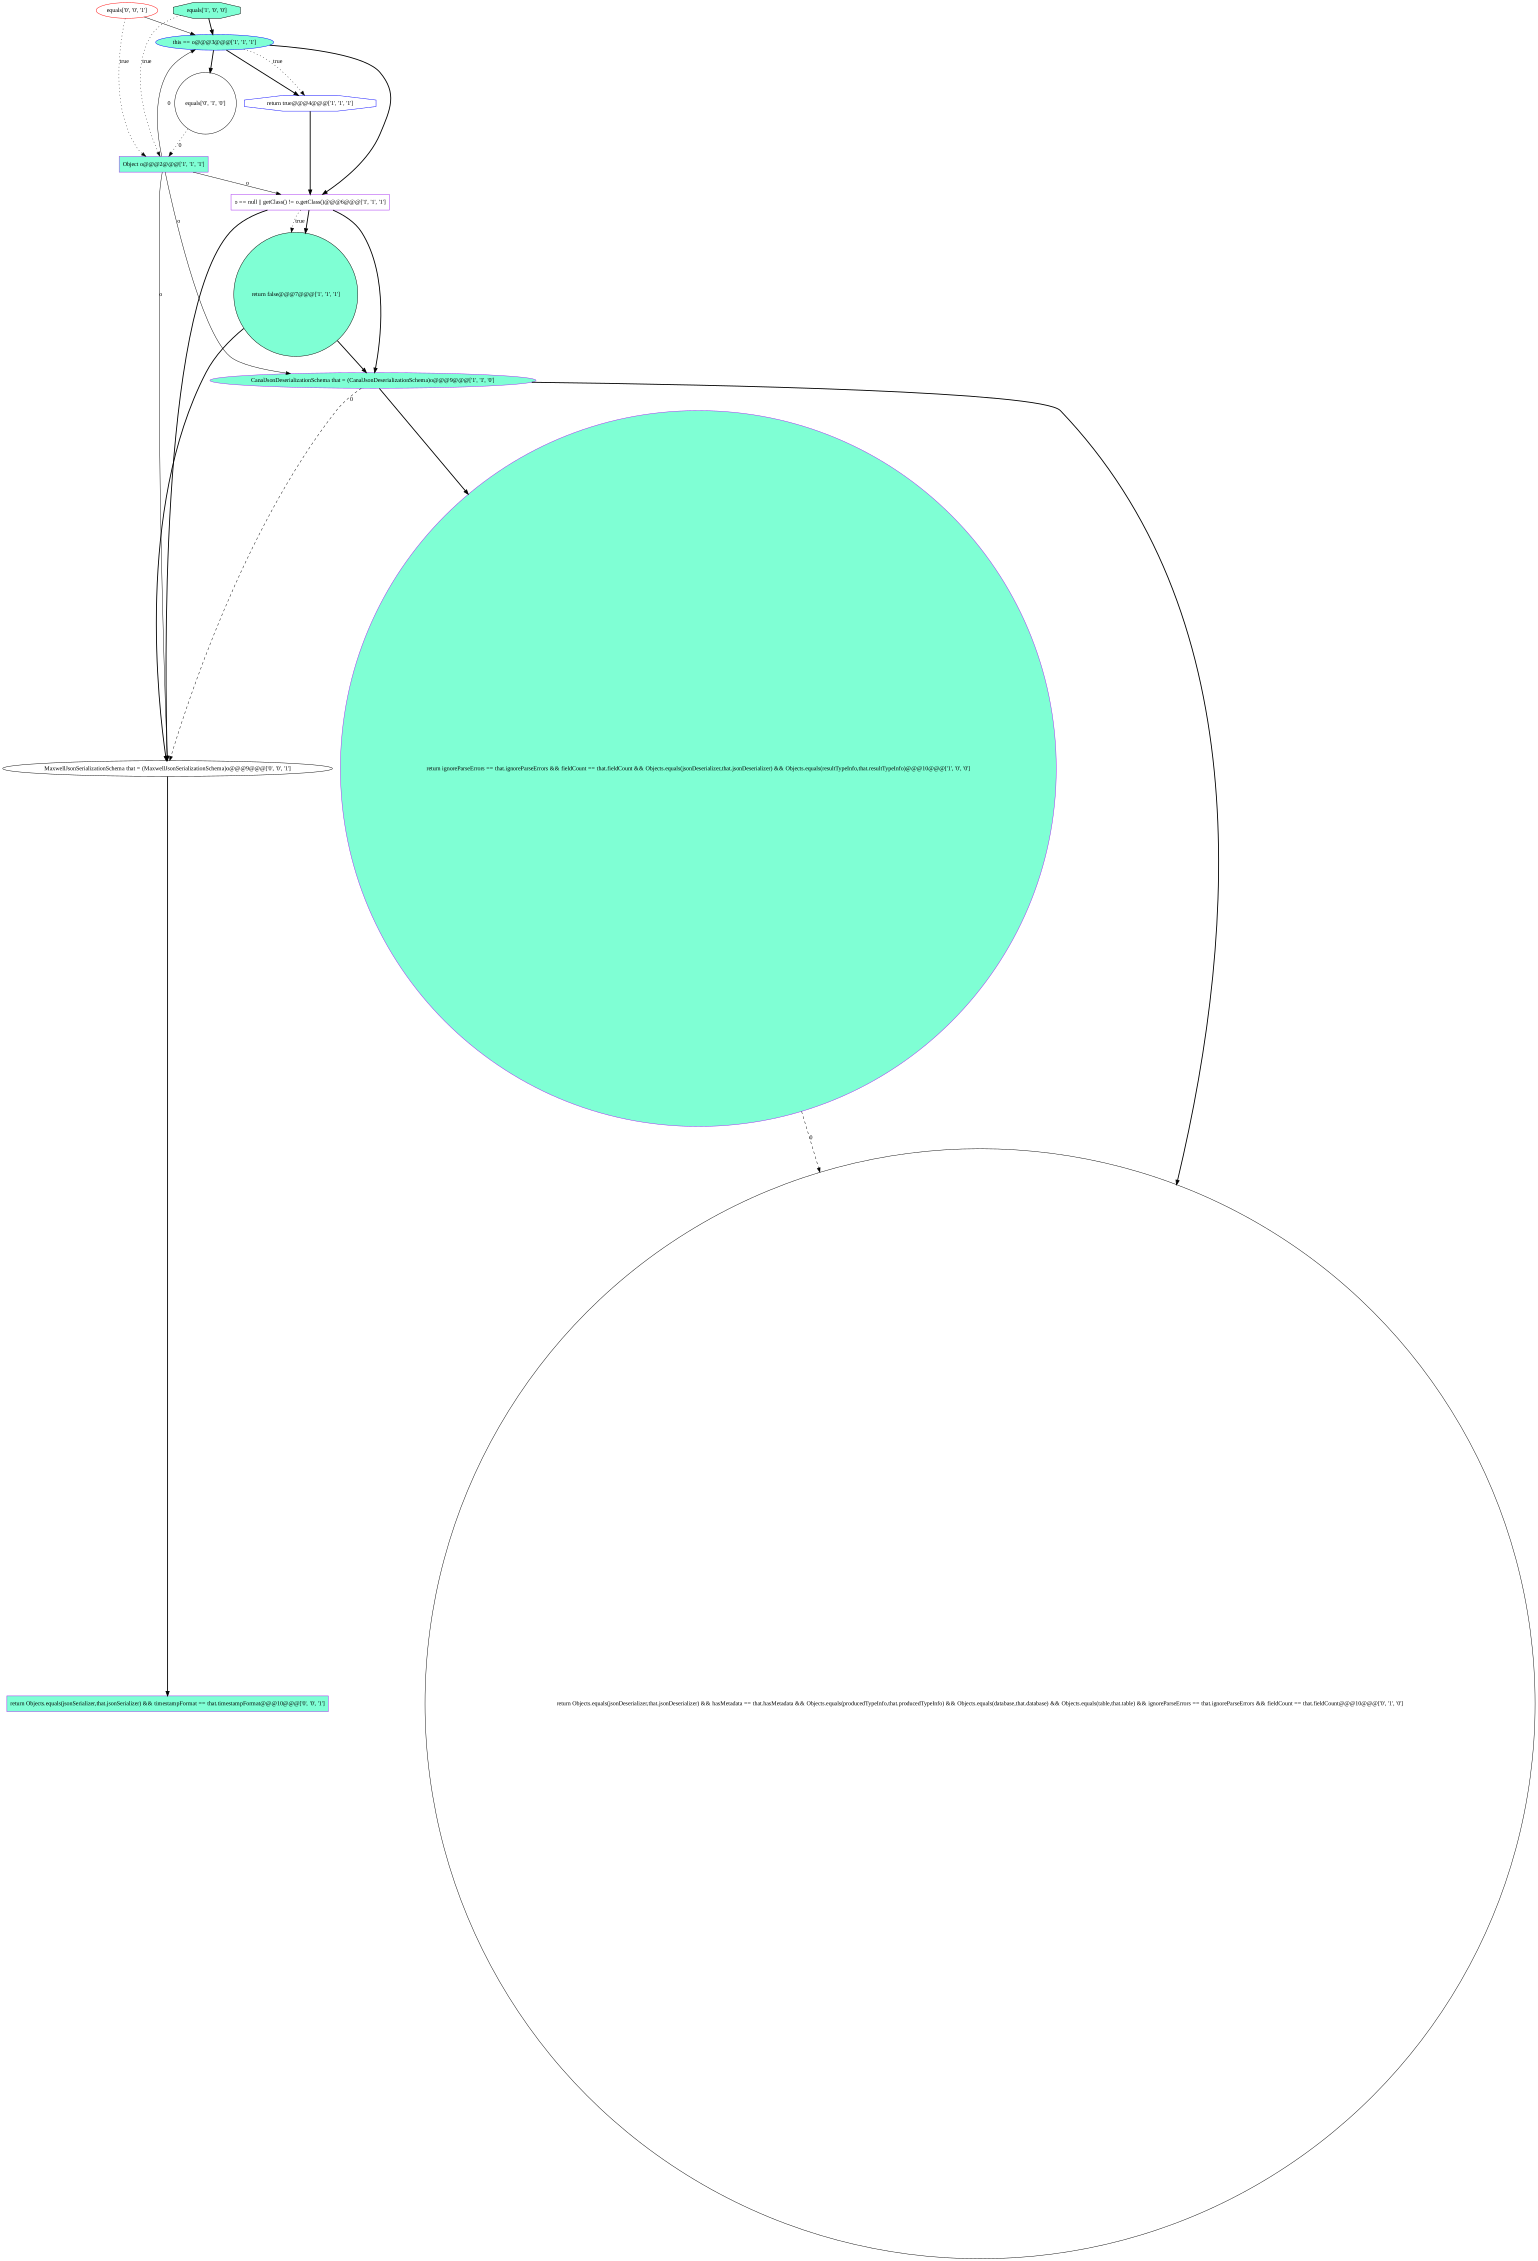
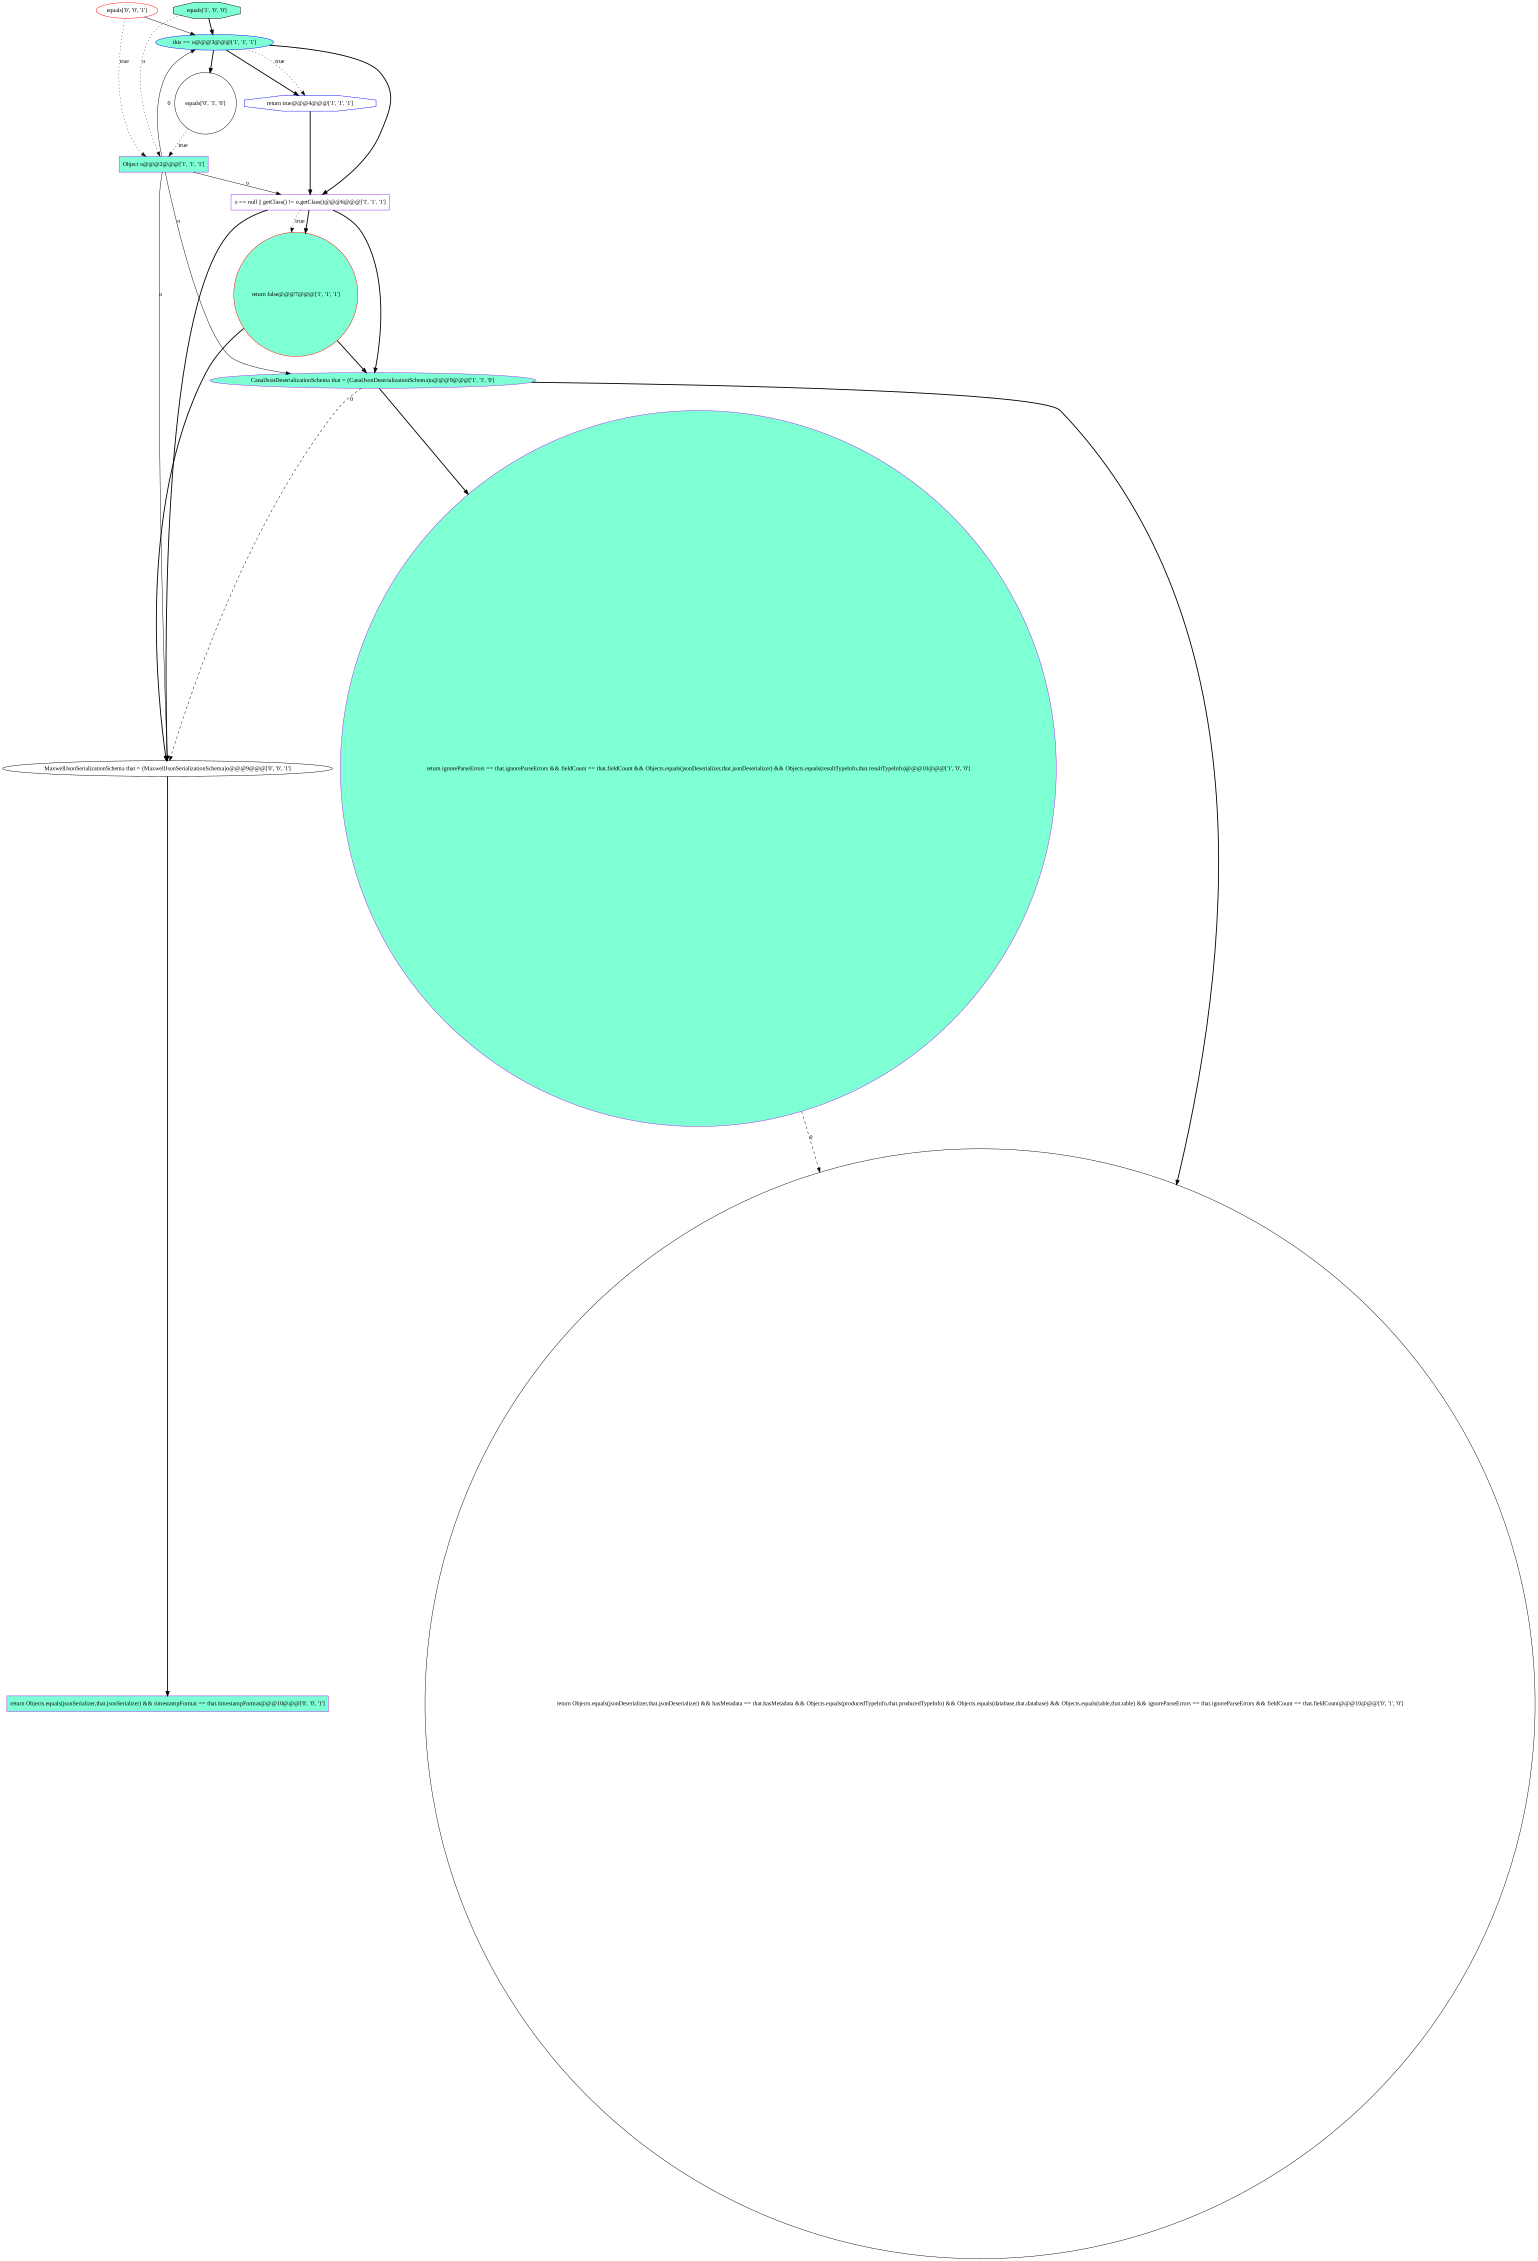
edge "equals['1', '0', '0']" -> "Object o@@@2@@@['1', '1', '1']": label "true" -> "o"
edge "equals['0', '1', '0']" -> "Object o@@@2@@@['1', '1', '1']": label "0" -> "true"
node "return false@@@7@@@['1', '1', '1']": color black -> red
